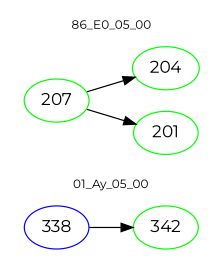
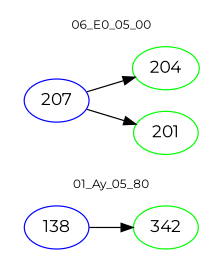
cluster "86_E0_05_00": label "86_E0_05_00" -> "06_E0_05_00"
node "207": color green -> blue
cluster "01_Ay_05_00": label "01_Ay_05_00" -> "01_Ay_05_80"
node "338": label "338" -> "138"
